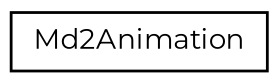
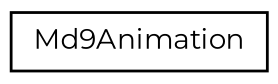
node "Md2Animation": label "Md2Animation" -> "Md9Animation"
